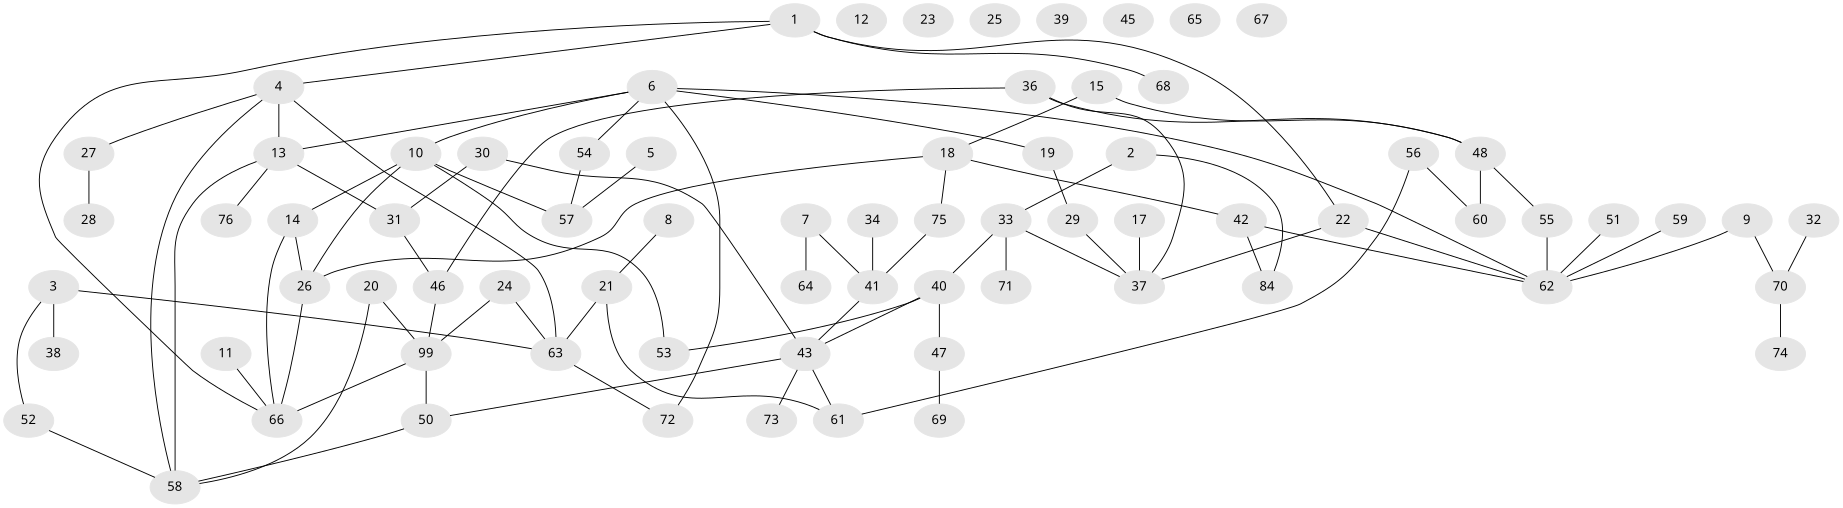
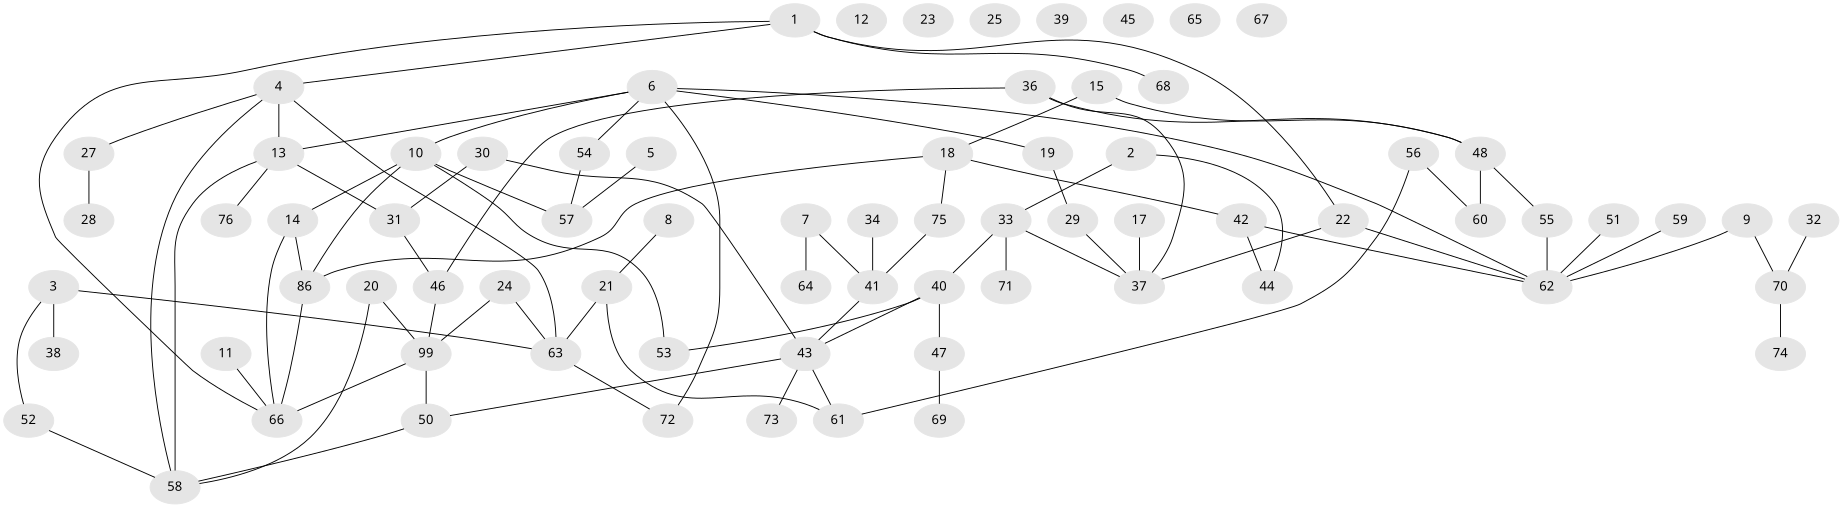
node "26": label "26" -> "86"
node "84": label "84" -> "44"
